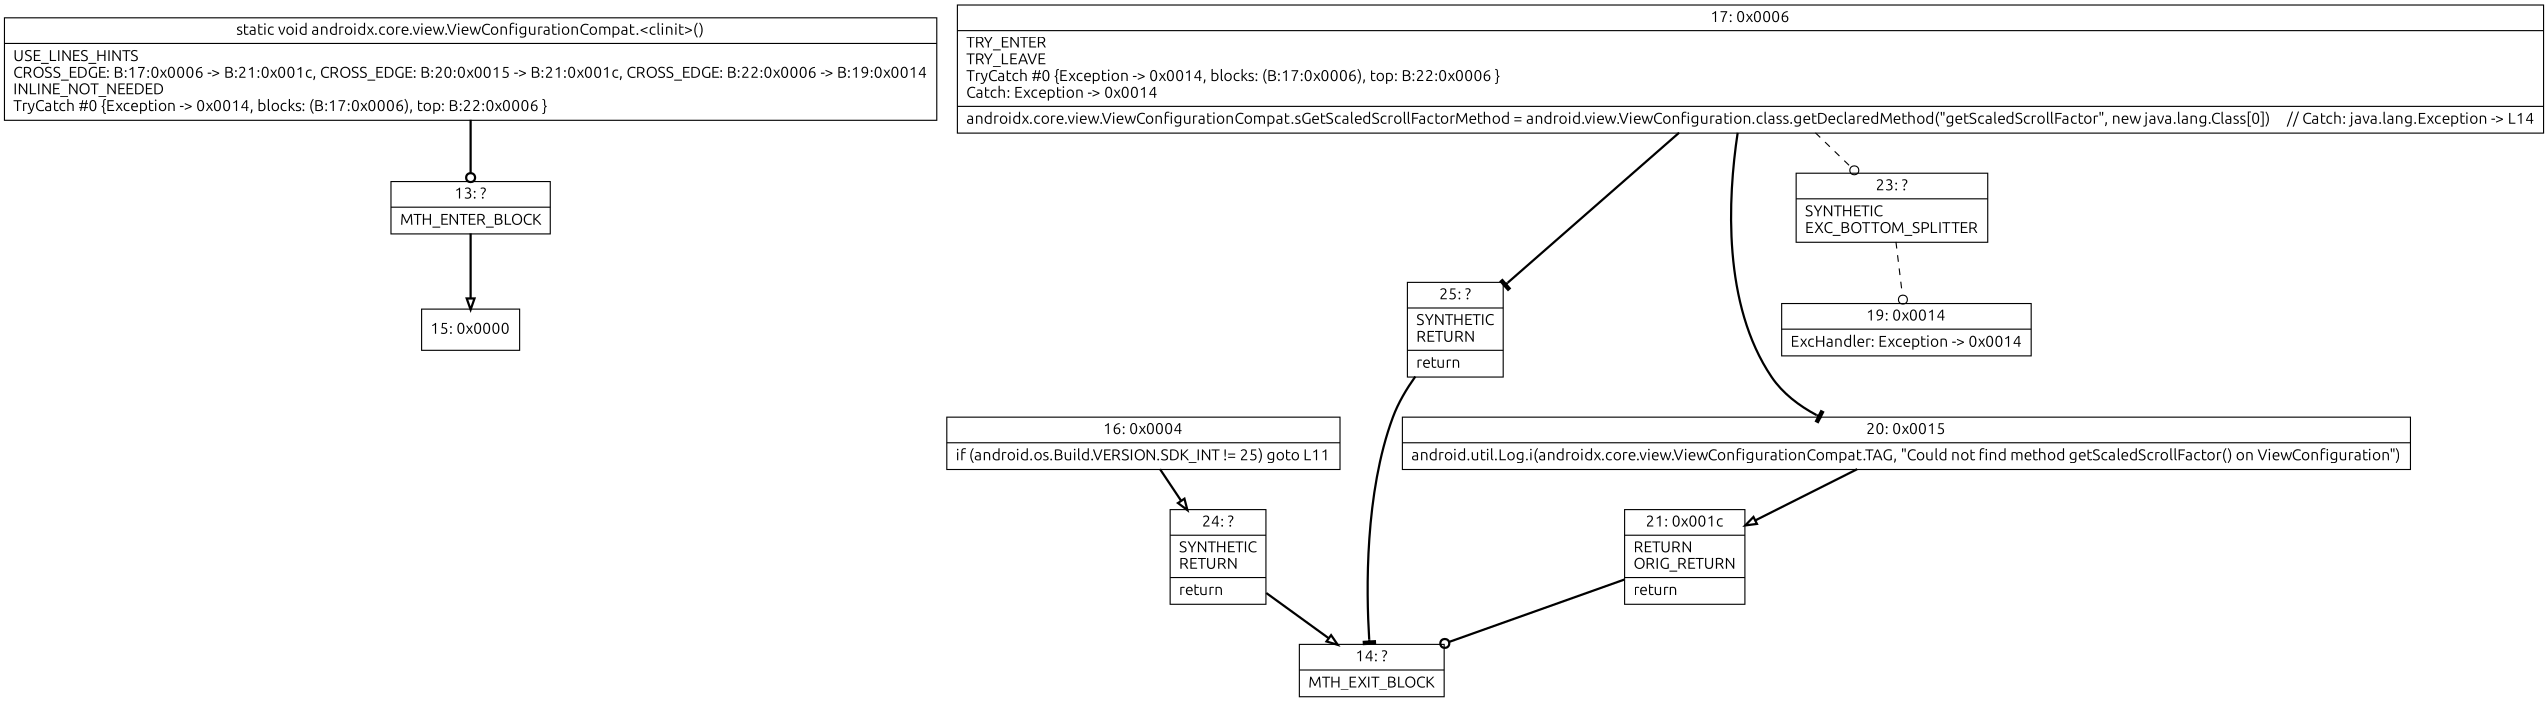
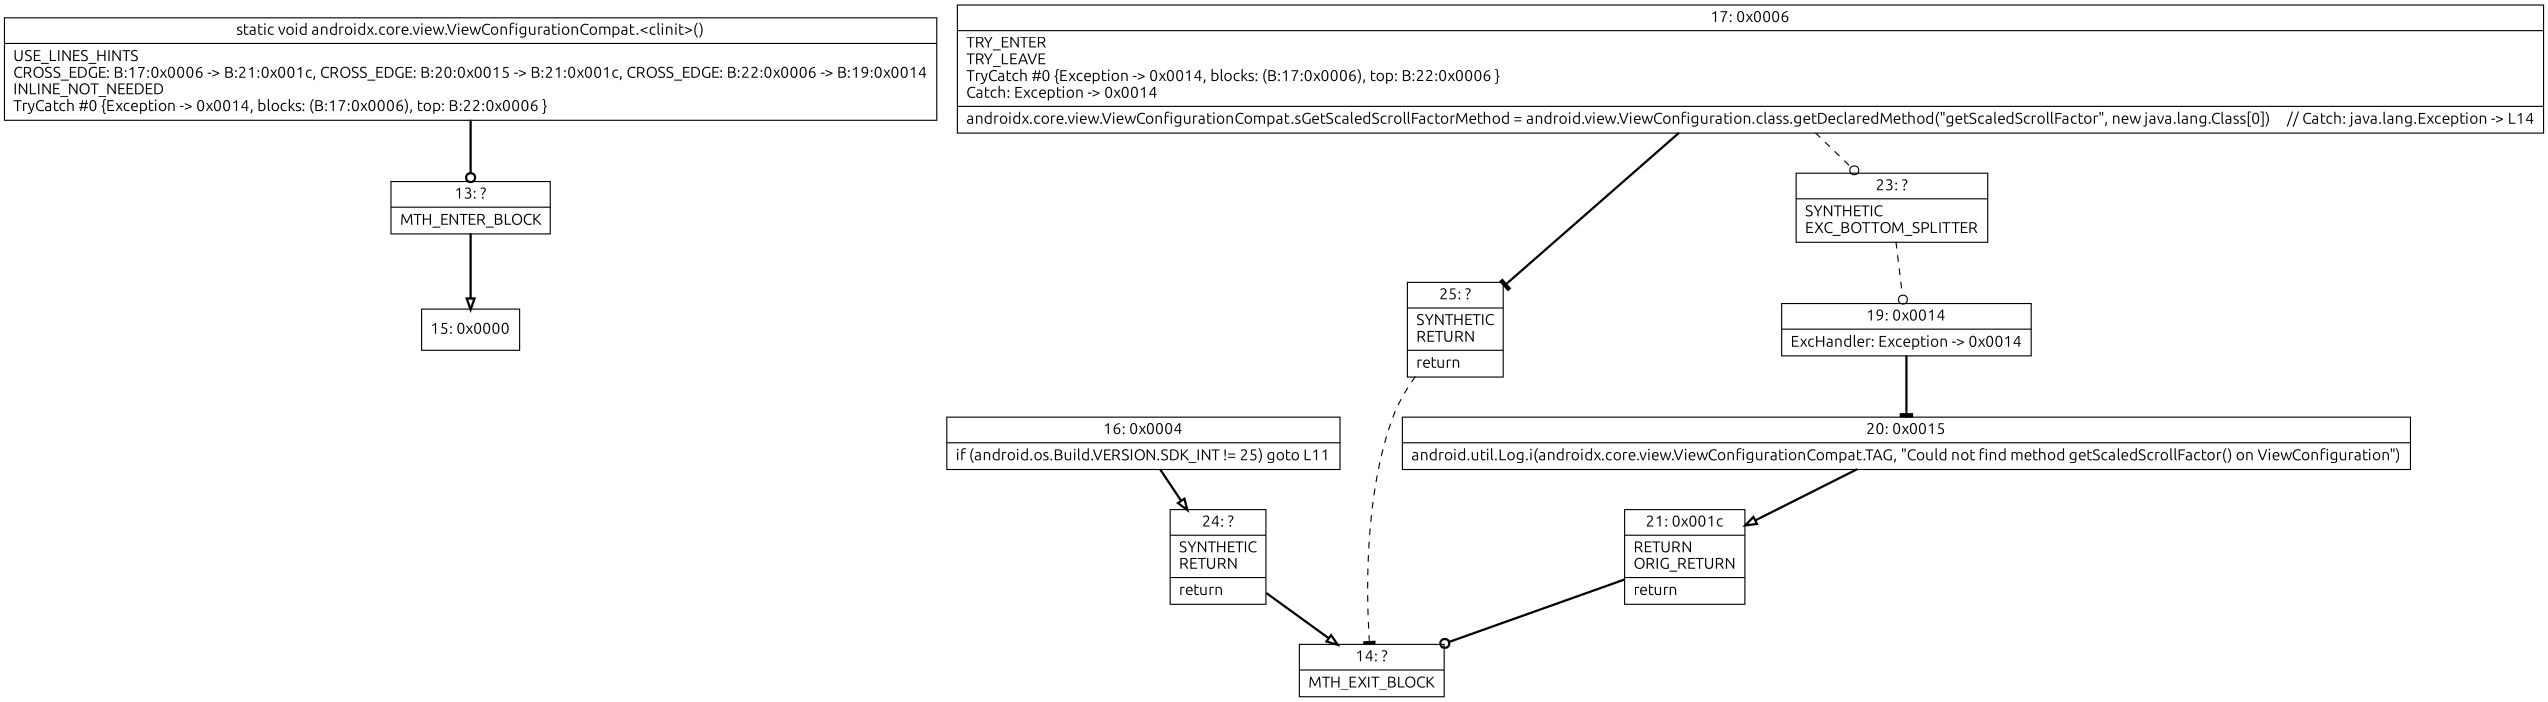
edge "17: 0x0006" -> "20: 0x0015": now "19: 0x0014" -> "20: 0x0015"
edge "25: ?" -> "14: ?": style bold -> dashed
